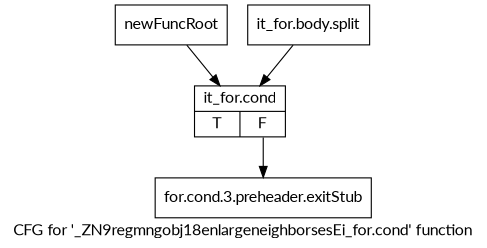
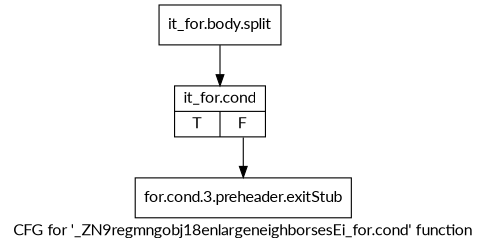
node "newFuncRoot": removed
